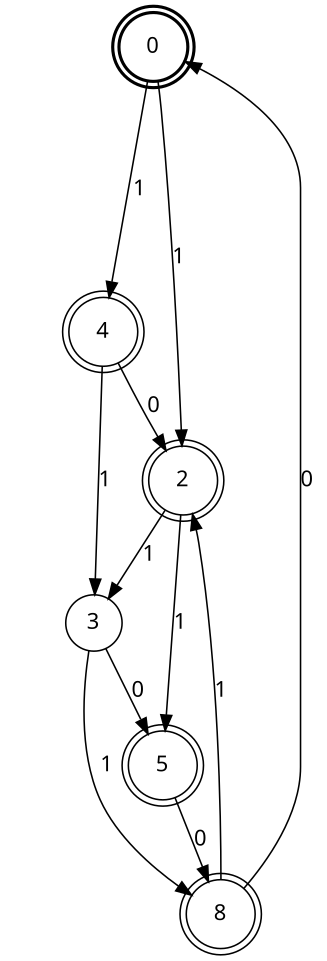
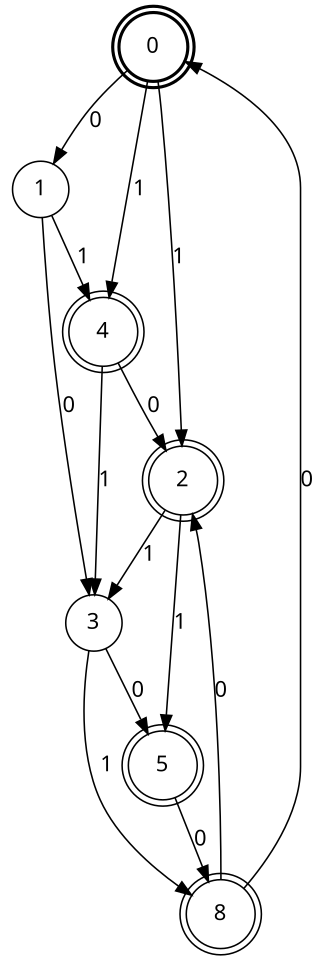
node "1": added
edge "8" -> "2": label "1" -> "0"
